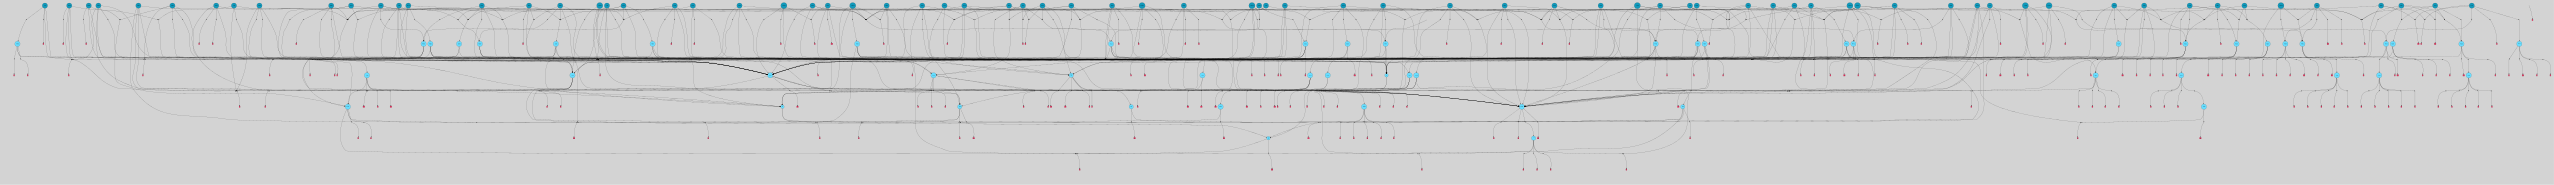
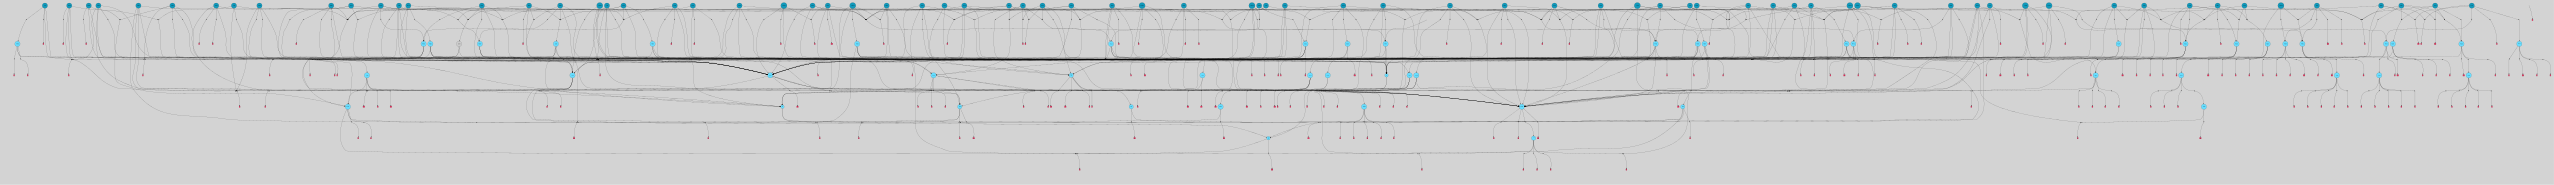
node "T240": fillcolor #66ddff -> #cccccc
